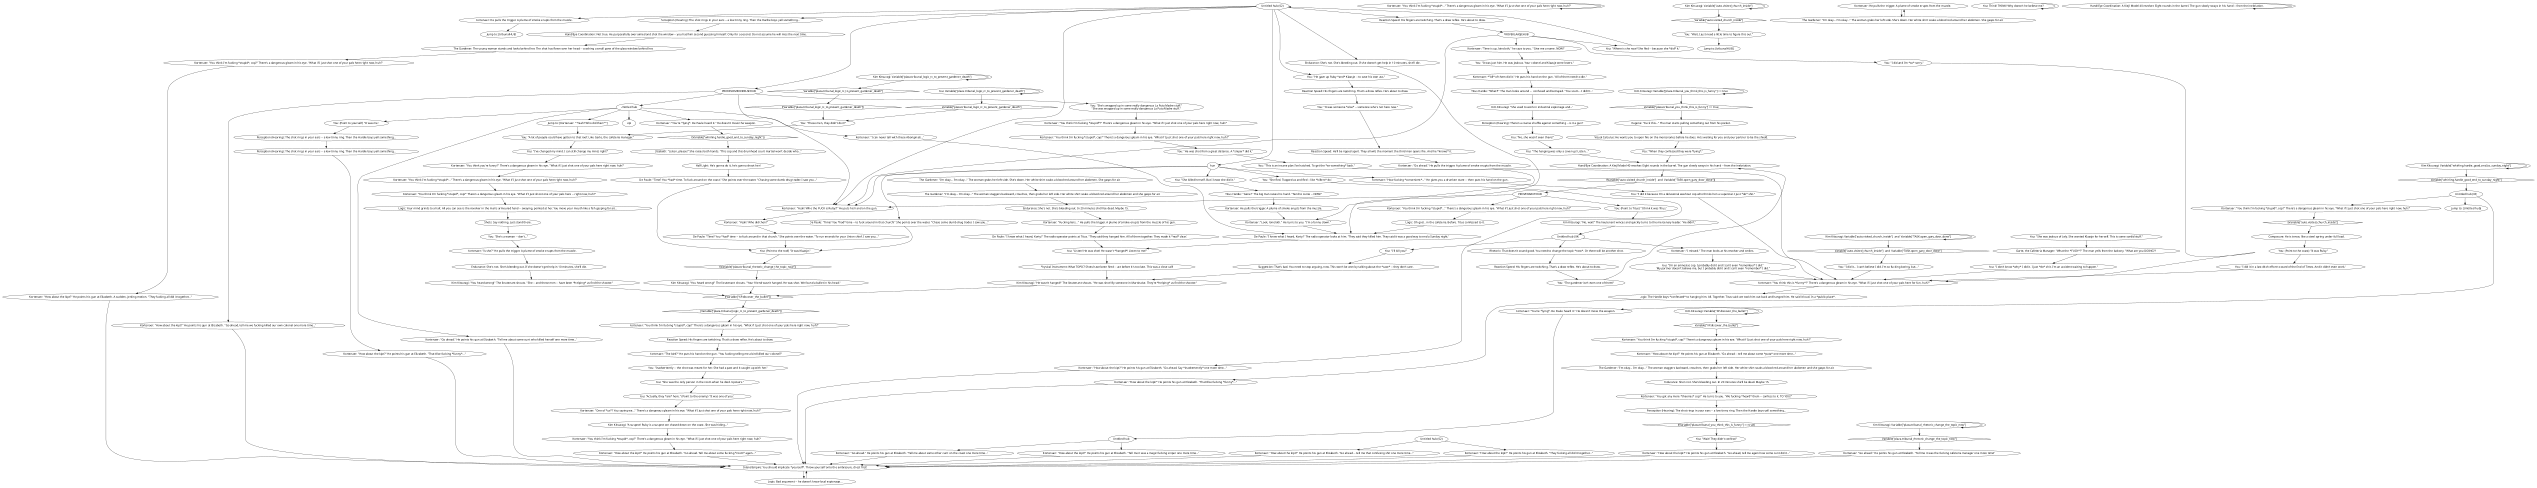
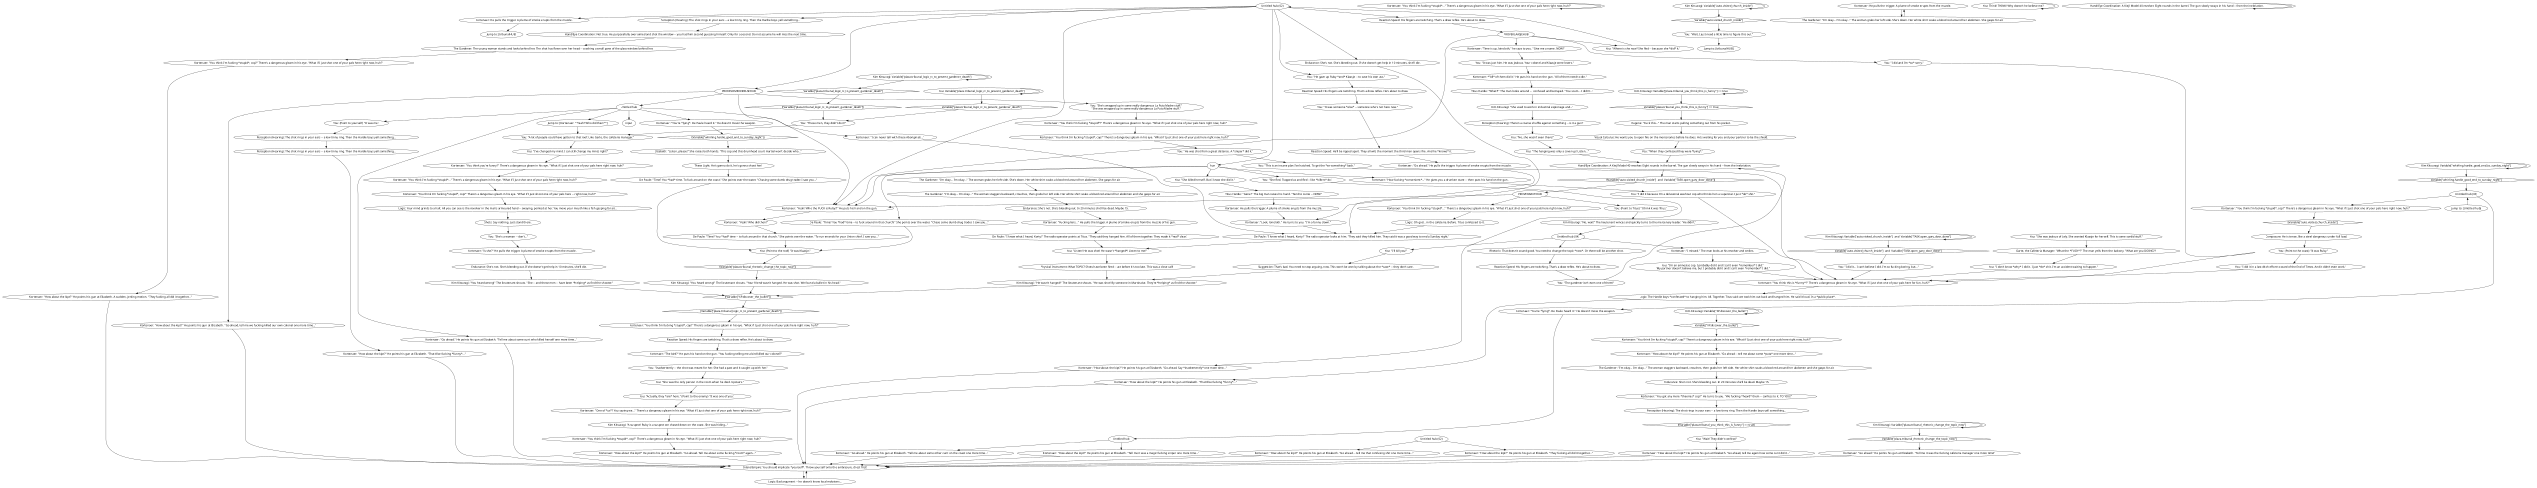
node "kipt": label "kipt" -> "input"
node "Half Light: He's gonna do it, he's gonna shoot her!": label "Half Light: He's gonna do it, he's gonna shoot her!" -> "These Light: He's gonna do it, he's gonna shoot her!"
edge "Untitled hub (03)" -> "Jump to: [Untitled hub]": reversed
node "Composure: He is tense, like a steel spring under full load.": label "Composure: He is tense, like a steel spring under full load." -> "Composure: He is tense, like a steel dangerous under full load."
node "Logic: Bad argument -- he doesn't know local espionage...": label "Logic: Bad argument -- he doesn't know local espionage..." -> "Logic: Bad argument -- he doesn't know local mobsters..."
